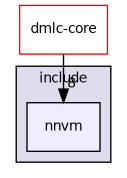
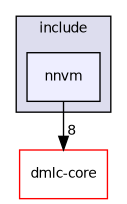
edge "dmlc-core" -> "nnvm": reversed
